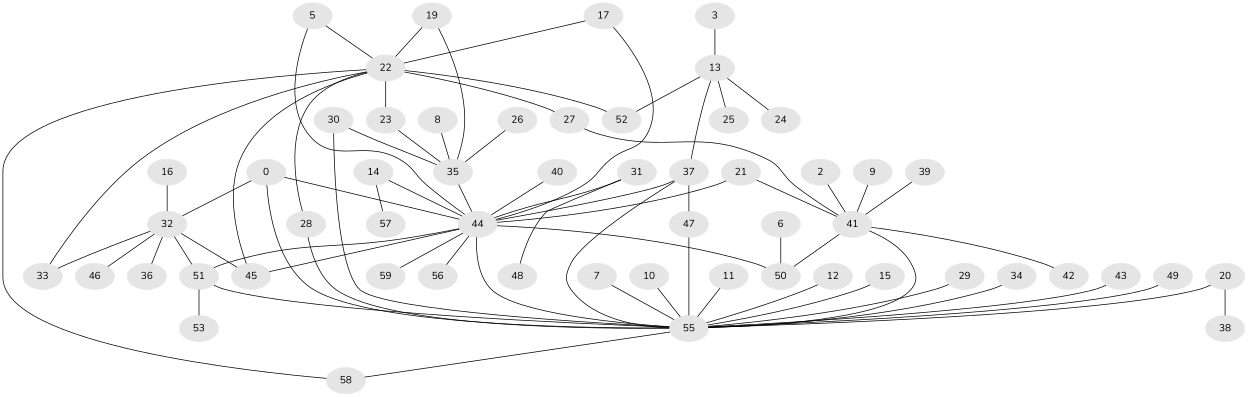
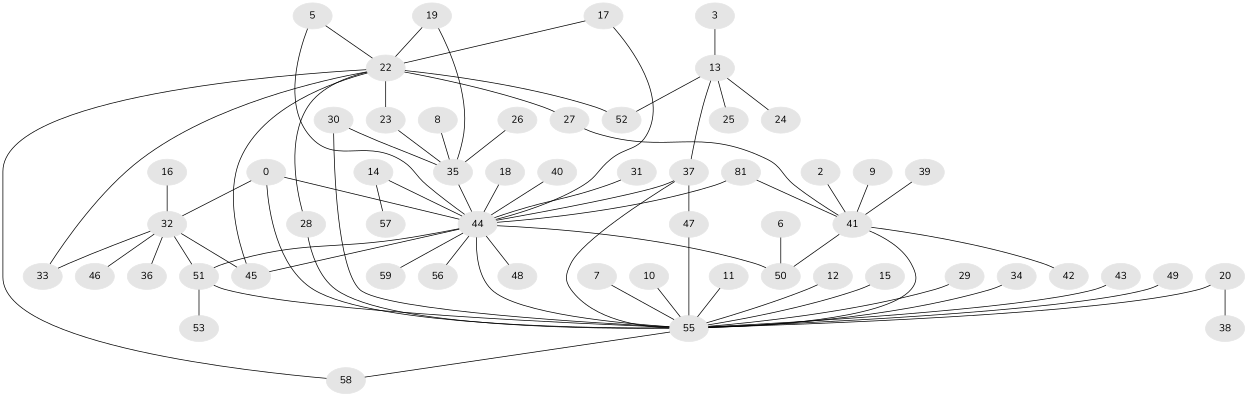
node "18": added
node "21": label "21" -> "81"
edge "31" -- "48": now "44" -- "48"
